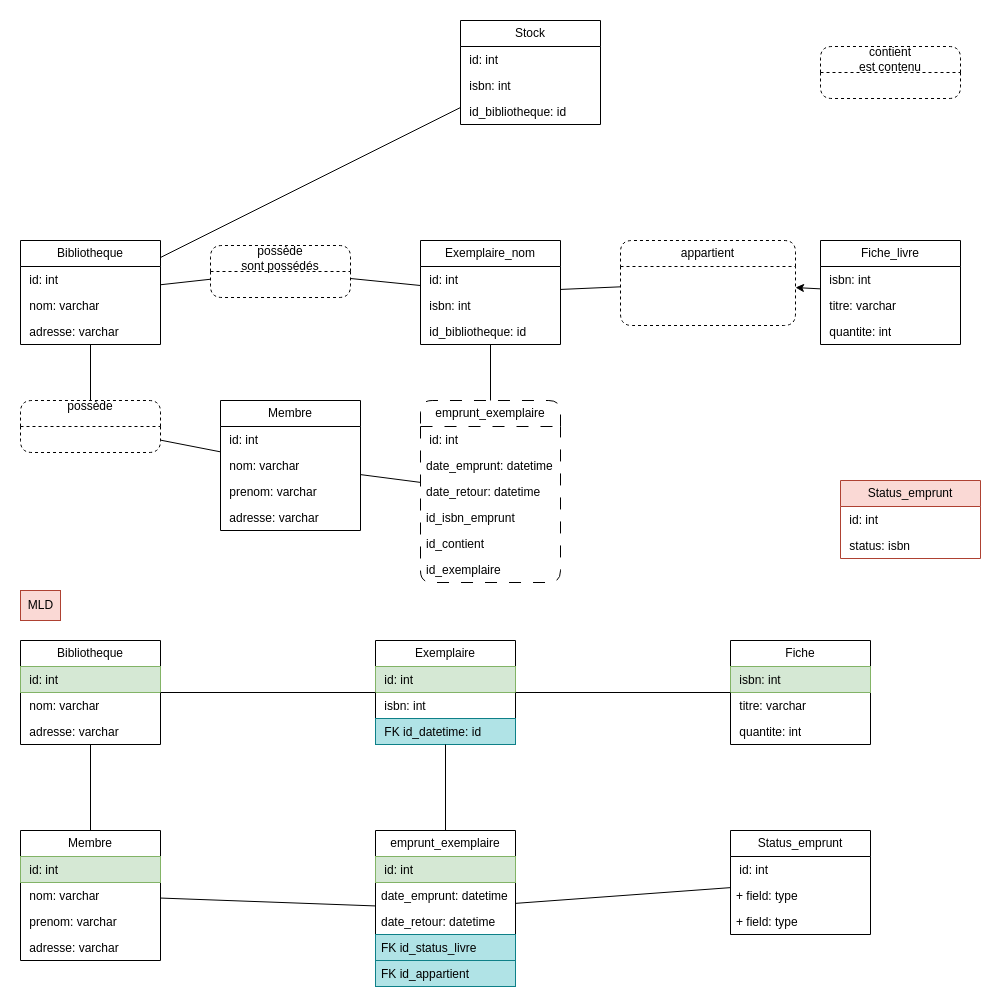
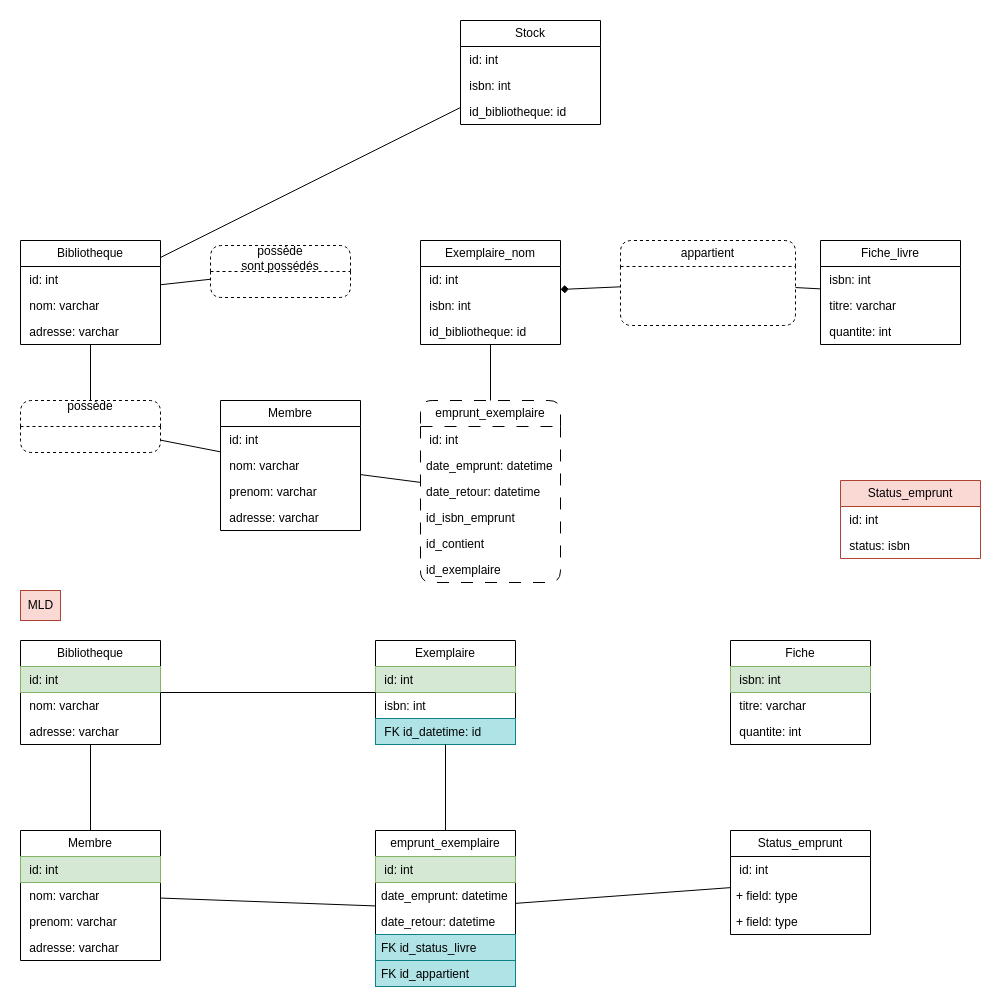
node "contient est contenu": removed
edge "possède sont possédés" -- "Exemplaire_nom": removed
edge "Fiche_livre" -> "appartient": arrowhead classic -> none
edge "appartient" -- "Exemplaire_nom": arrowhead none -> diamond
edge "Exemplaire" -- "Fiche": removed
